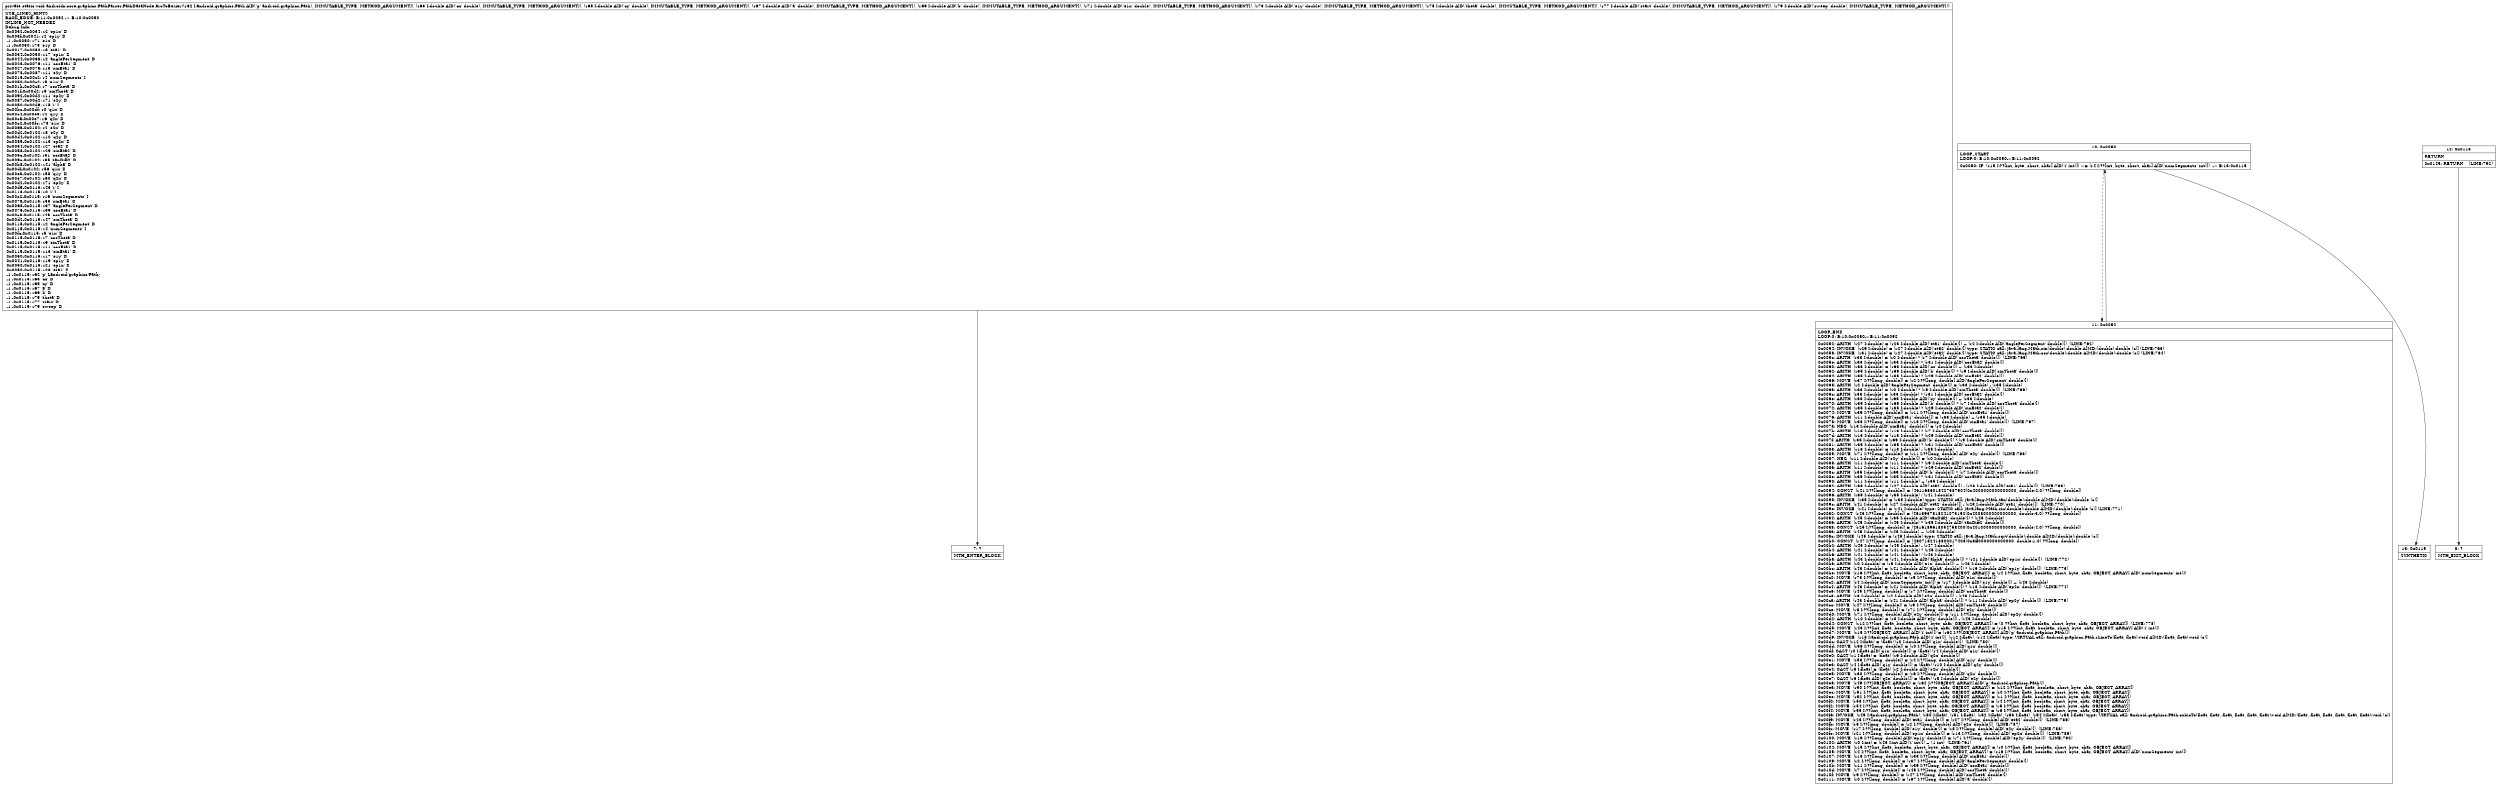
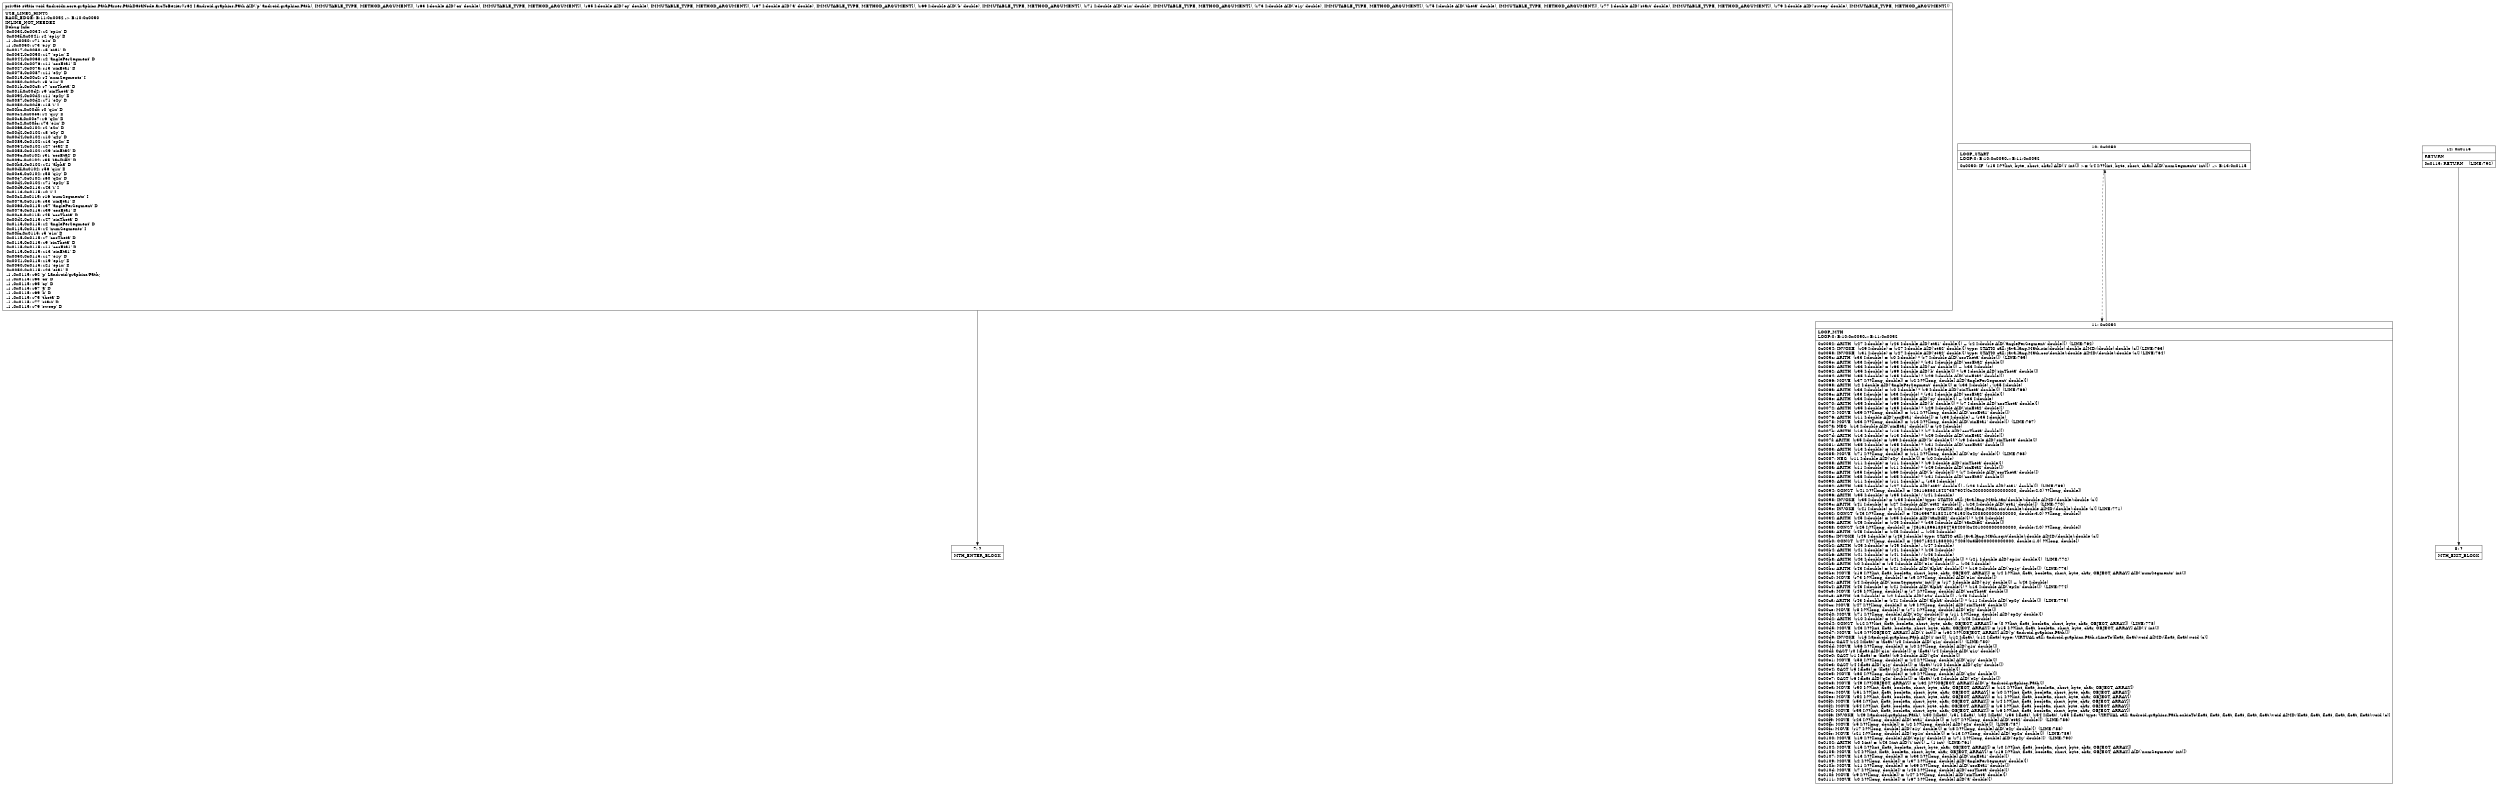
node "12: 0x0115": text "0x0145: RETURN    (LINE:792)" -> "0x0115: RETURN    (LINE:792)"
node "11: 0x0052": text "LOOP_END" -> "LOOP_MTH"
node "13: 0x0115": removed
